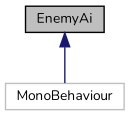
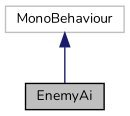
edge "MonoBehaviour" -> "EnemyAi": reversed
